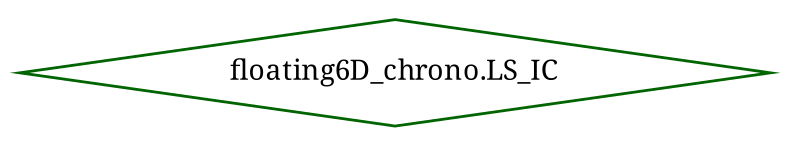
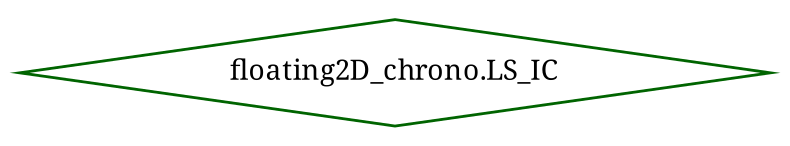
node "floating6D_chrono.LS_IC": label "floating6D_chrono.LS_IC" -> "floating2D_chrono.LS_IC"
